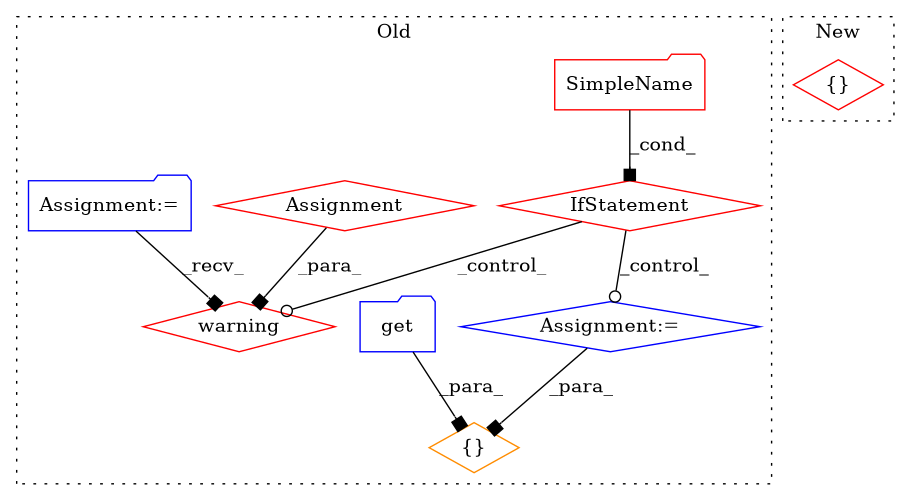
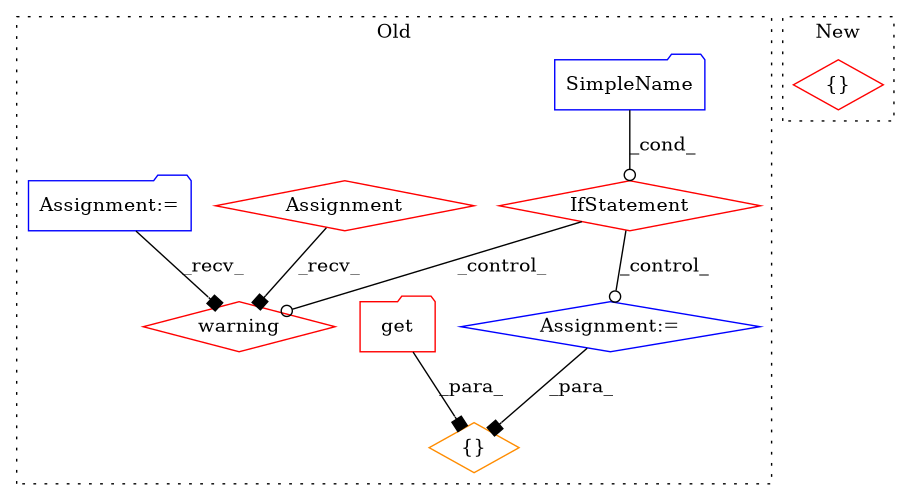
node "SimpleName": color red -> blue
edge "SimpleName" -> "IfStatement": arrowhead box -> odot
edge "Assignment" -> "warning": label "_para_" -> "_recv_"
node "get": color blue -> red
